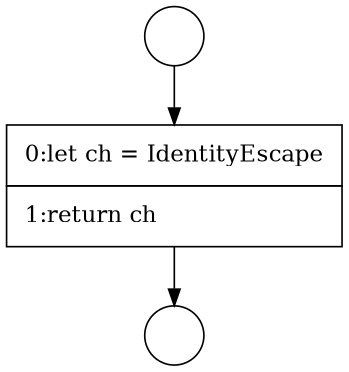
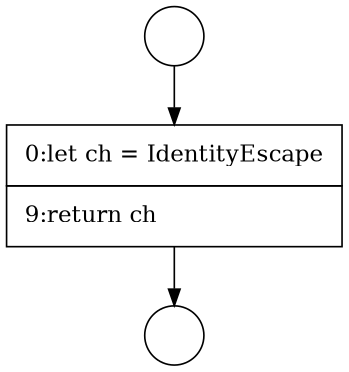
node "0:let ch = IdentityEscape": text "1:return ch" -> "9:return ch"
